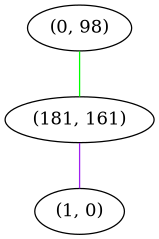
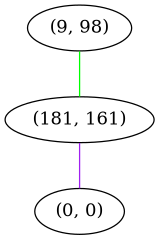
node "(0, 98)": label "(0, 98)" -> "(9, 98)"
node "(1, 0)": label "(1, 0)" -> "(0, 0)"
